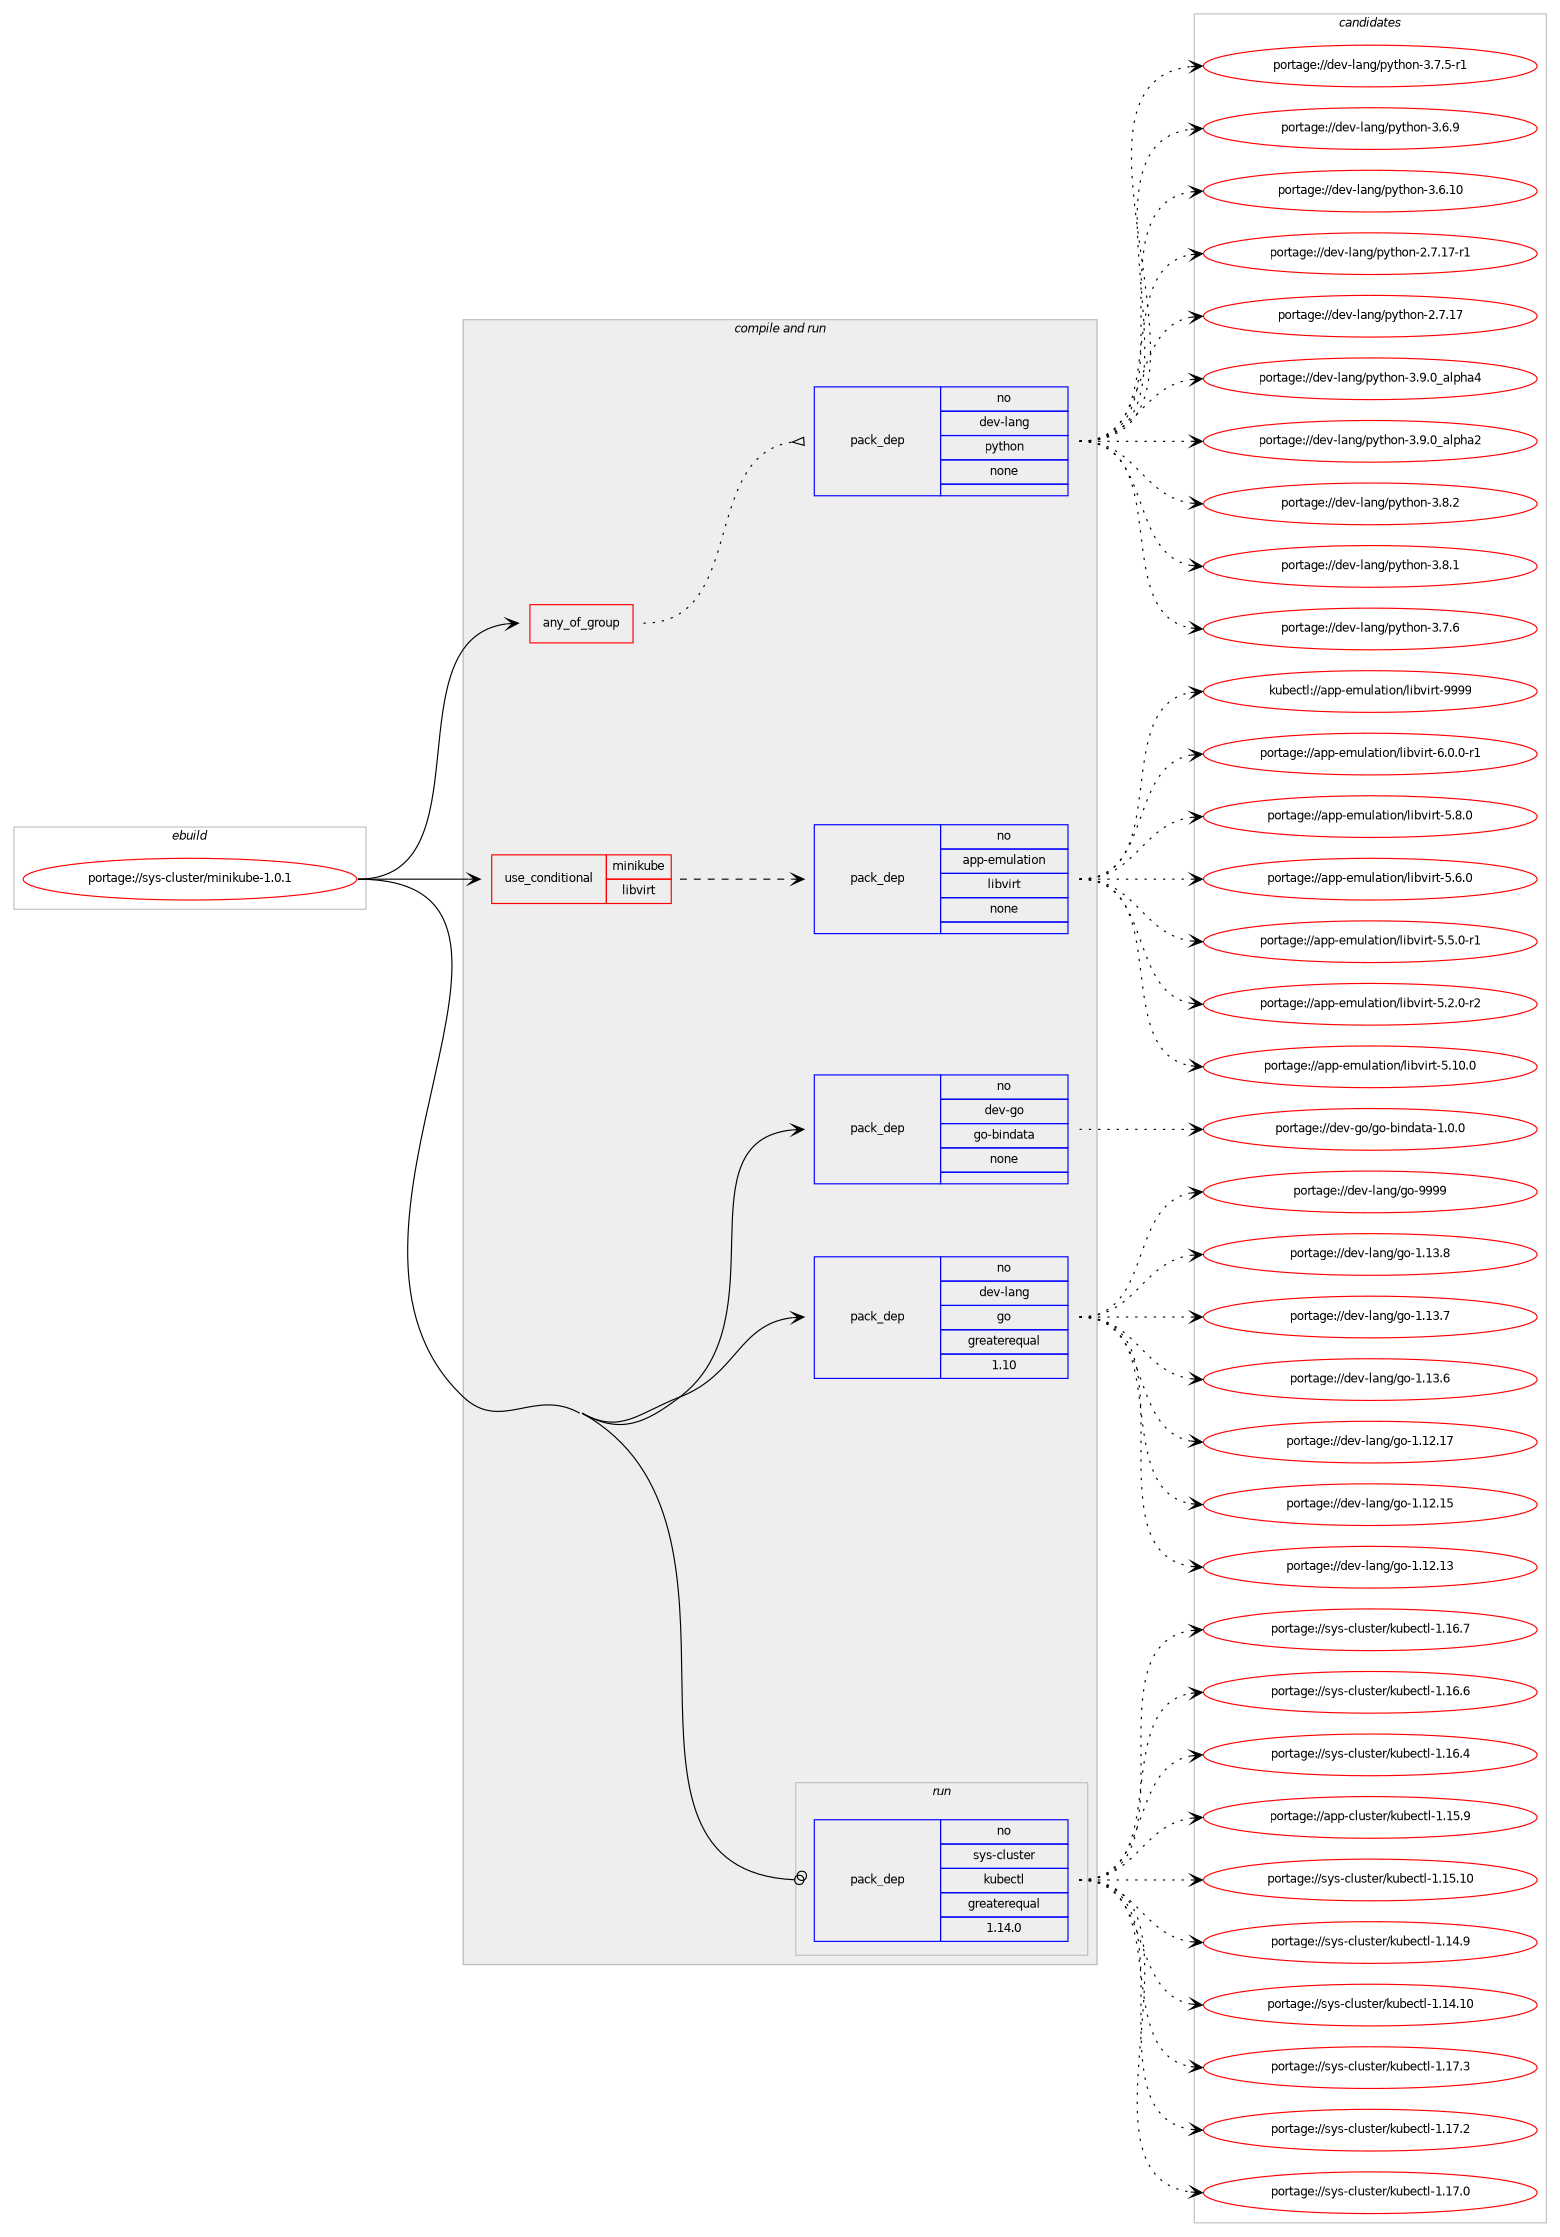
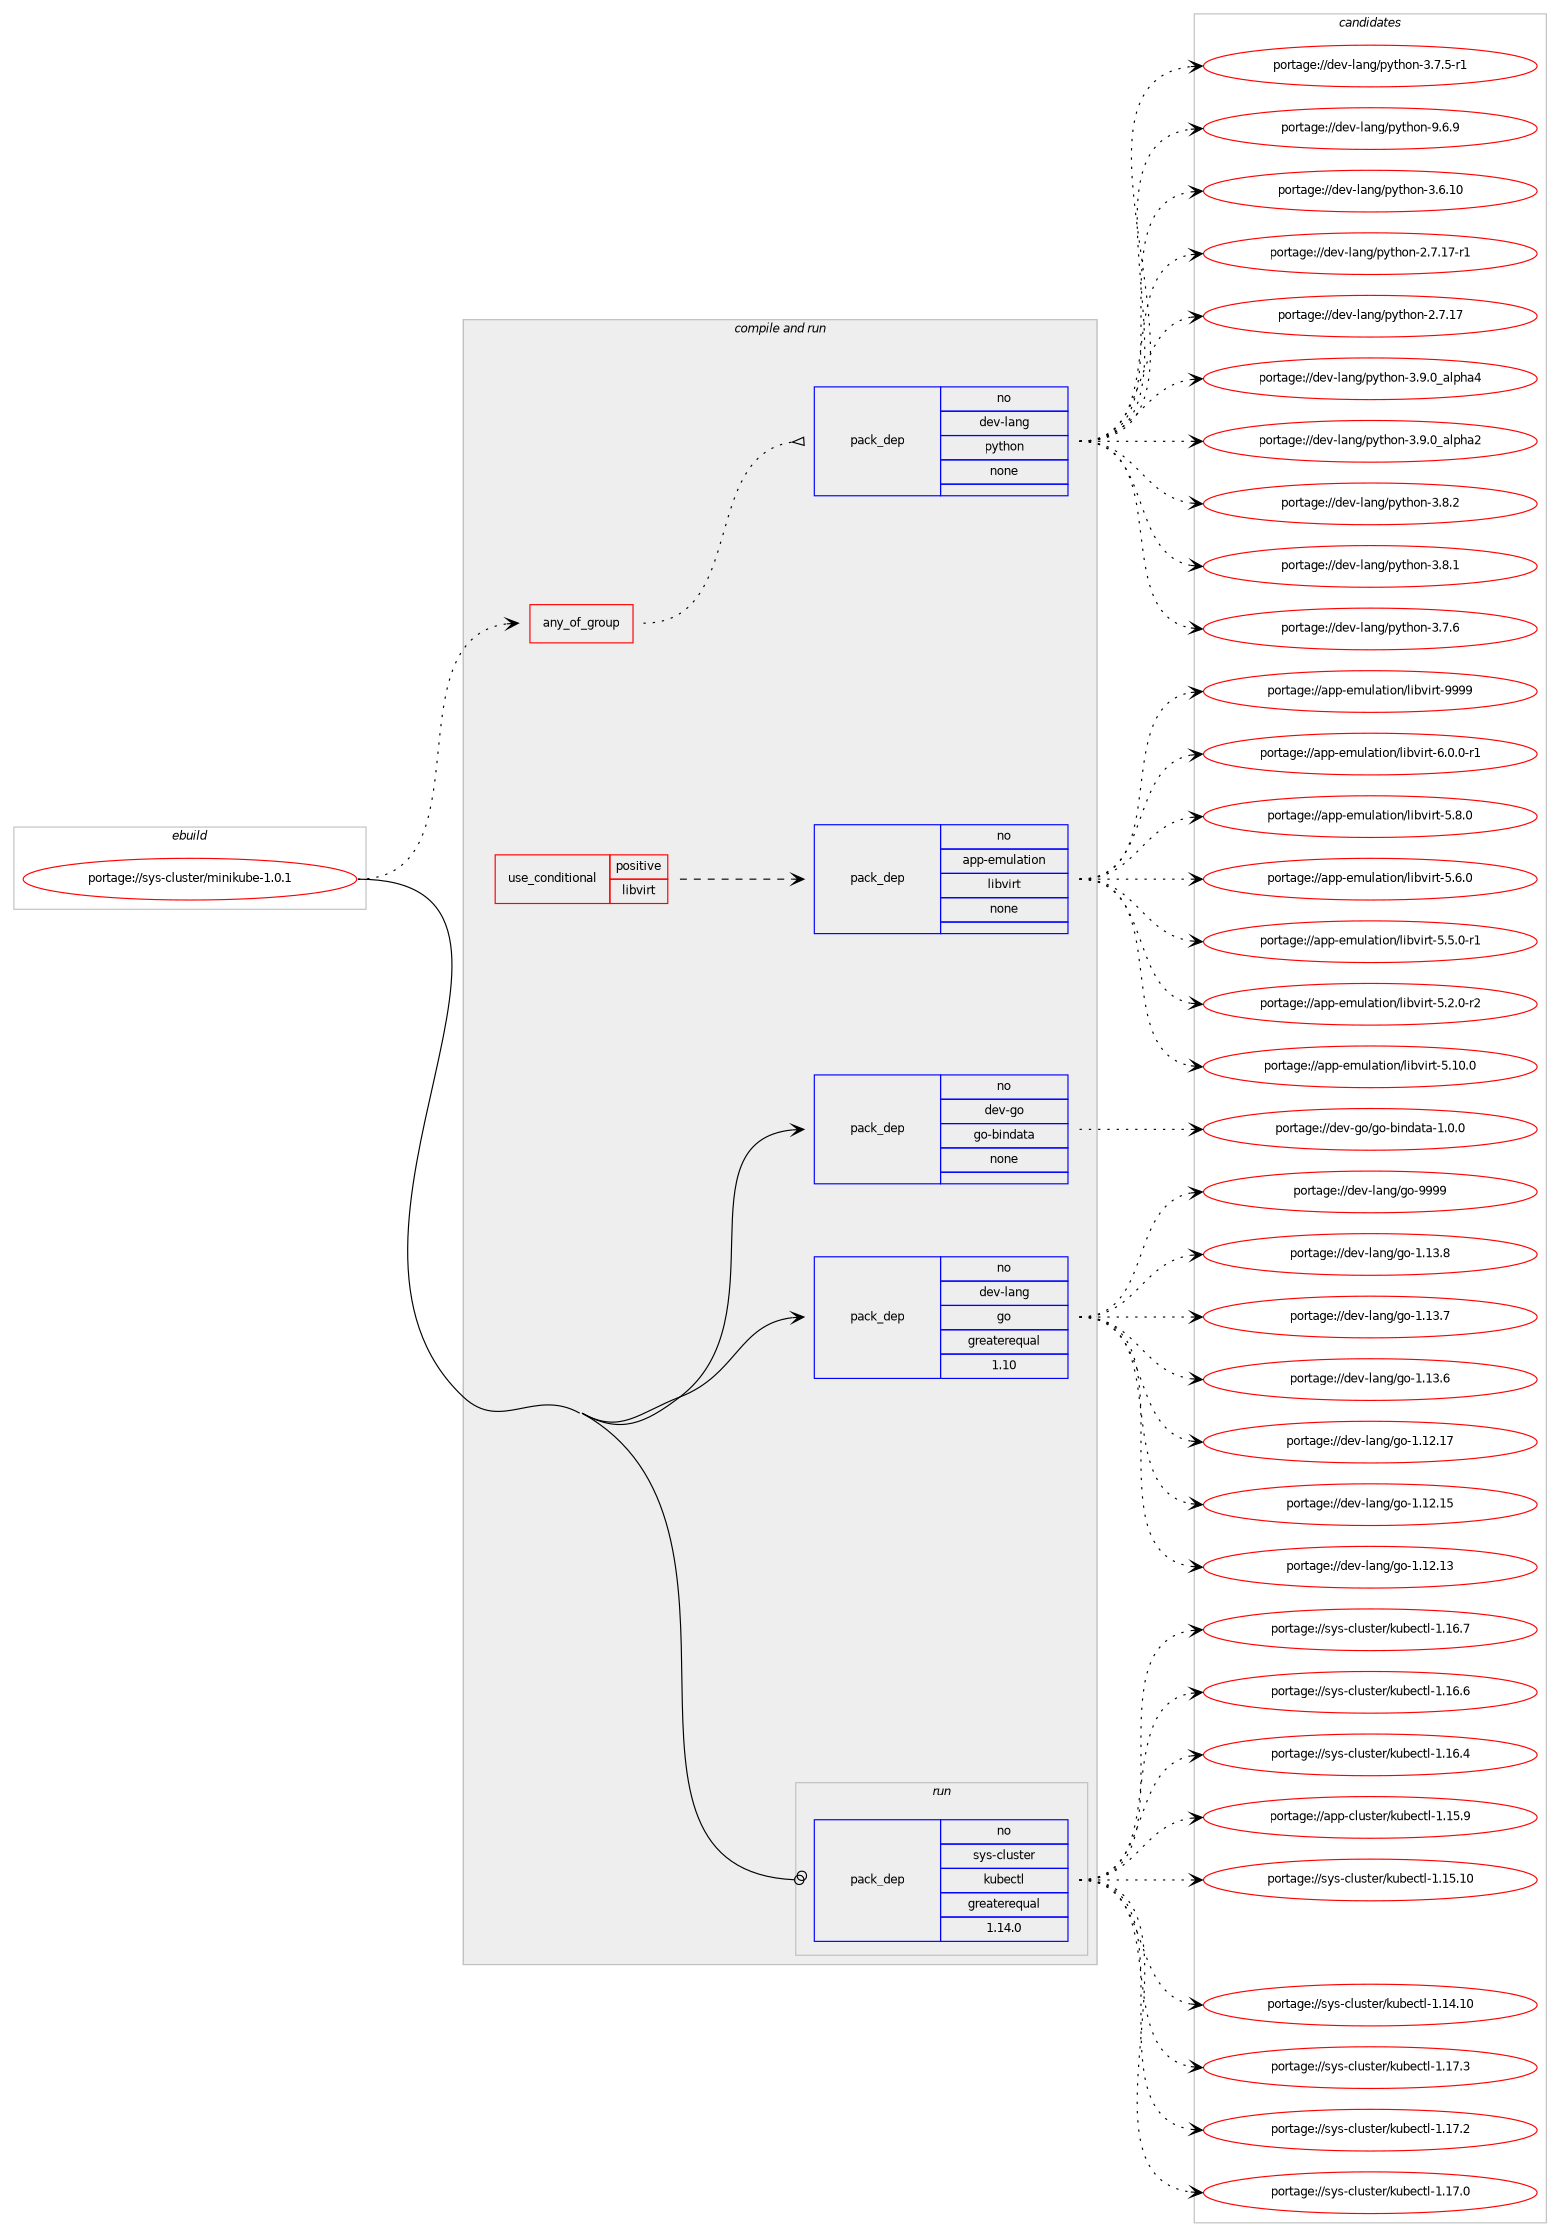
node "portage://dev-lang/python-3.6.9": label "portage://dev-lang/python-3.6.9" -> "portage://dev-lang/python-9.6.9"
node "kubectl://app-emulation/libvirt-9999": label "kubectl://app-emulation/libvirt-9999" -> "portage://app-emulation/libvirt-9999"
edge "portage://sys-cluster/minikube-1.0.1" -> "any_of_group": style solid -> dotted
node "use_conditional": text "minikube" -> "positive"
edge "portage://sys-cluster/minikube-1.0.1" -> "use_conditional": removed
node "portage://sys-cluster/kubectl-1.14.9": removed
